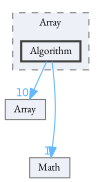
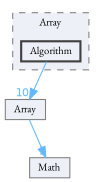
edge "Algorithm" -> "Math": now "Array" -> "Math"
